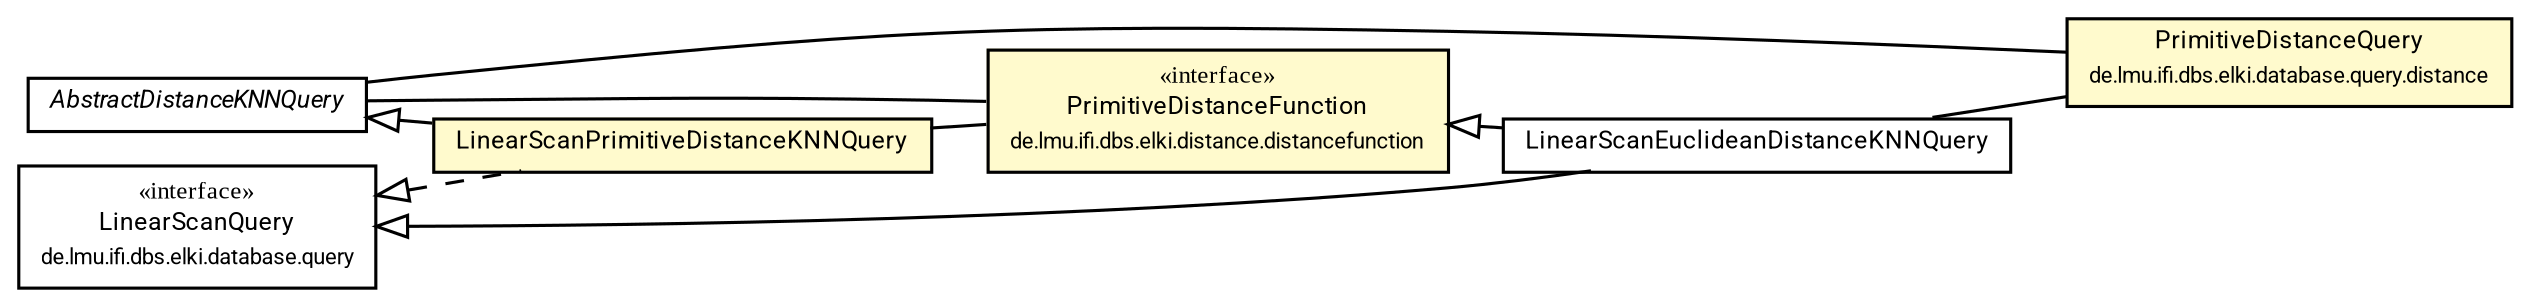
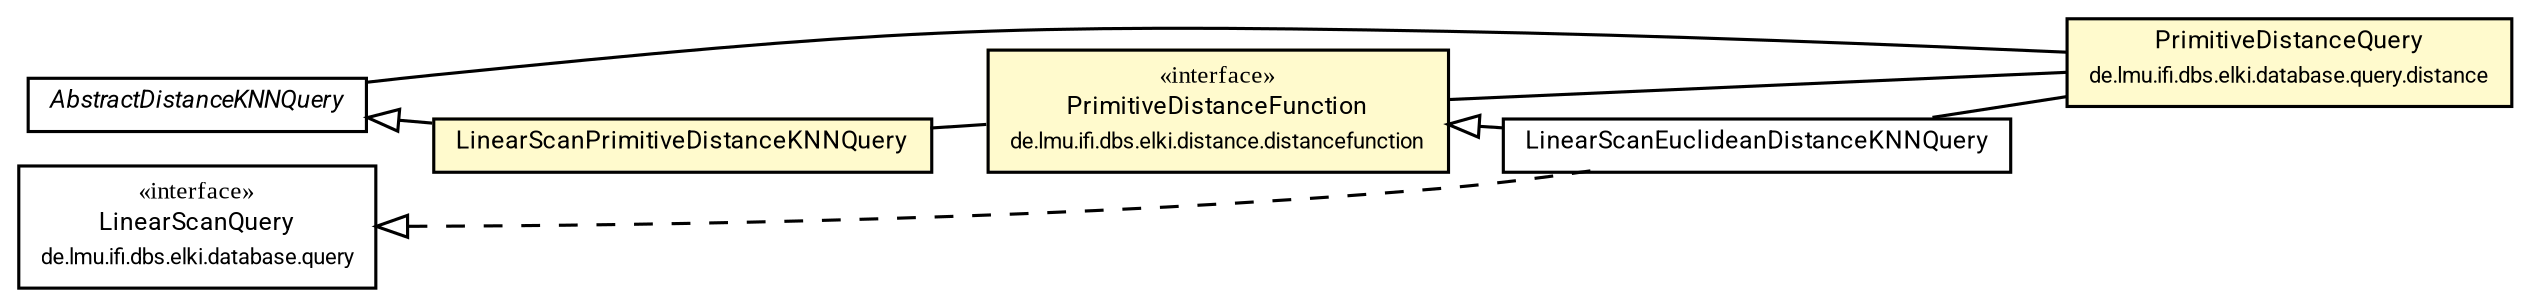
edge "AbstractDistanceKNNQuery" -- "PrimitiveDistanceFunction": now "PrimitiveDistanceQuery" -- "PrimitiveDistanceFunction"
edge "LinearScanPrimitiveDistanceKNNQuery" -> "LinearScanQuery": removed
edge "LinearScanEuclideanDistanceKNNQuery" -> "LinearScanQuery": style solid -> dashed
